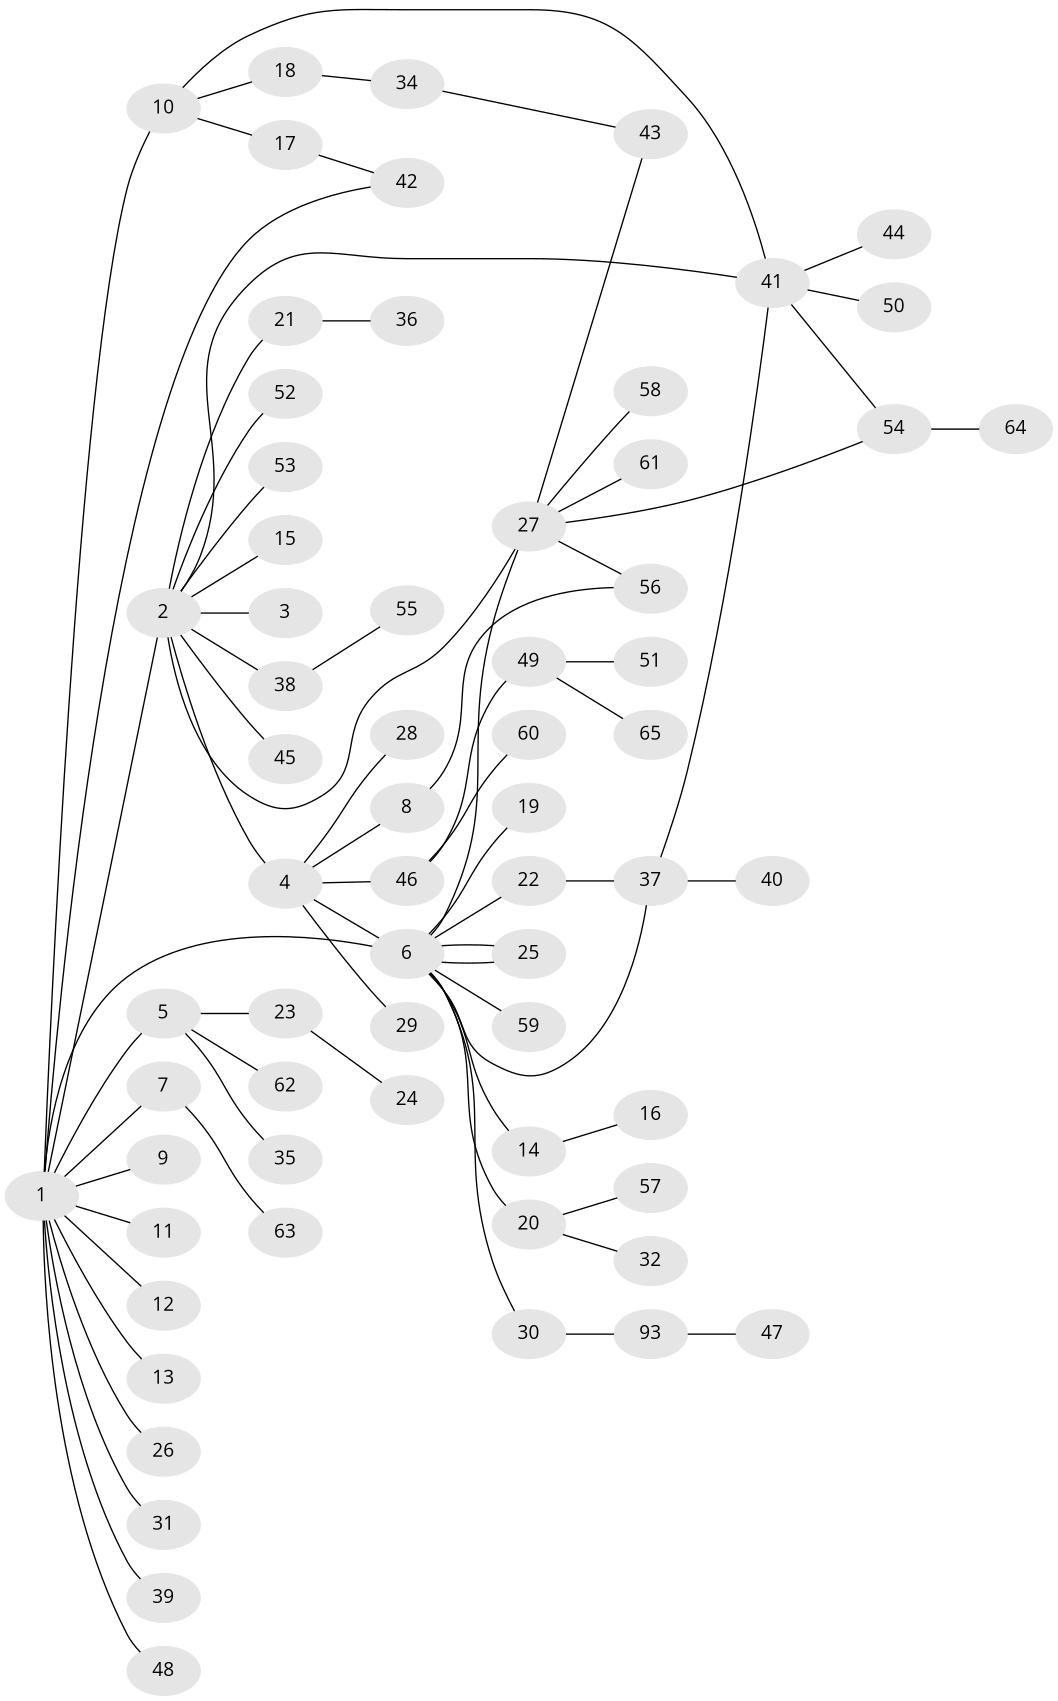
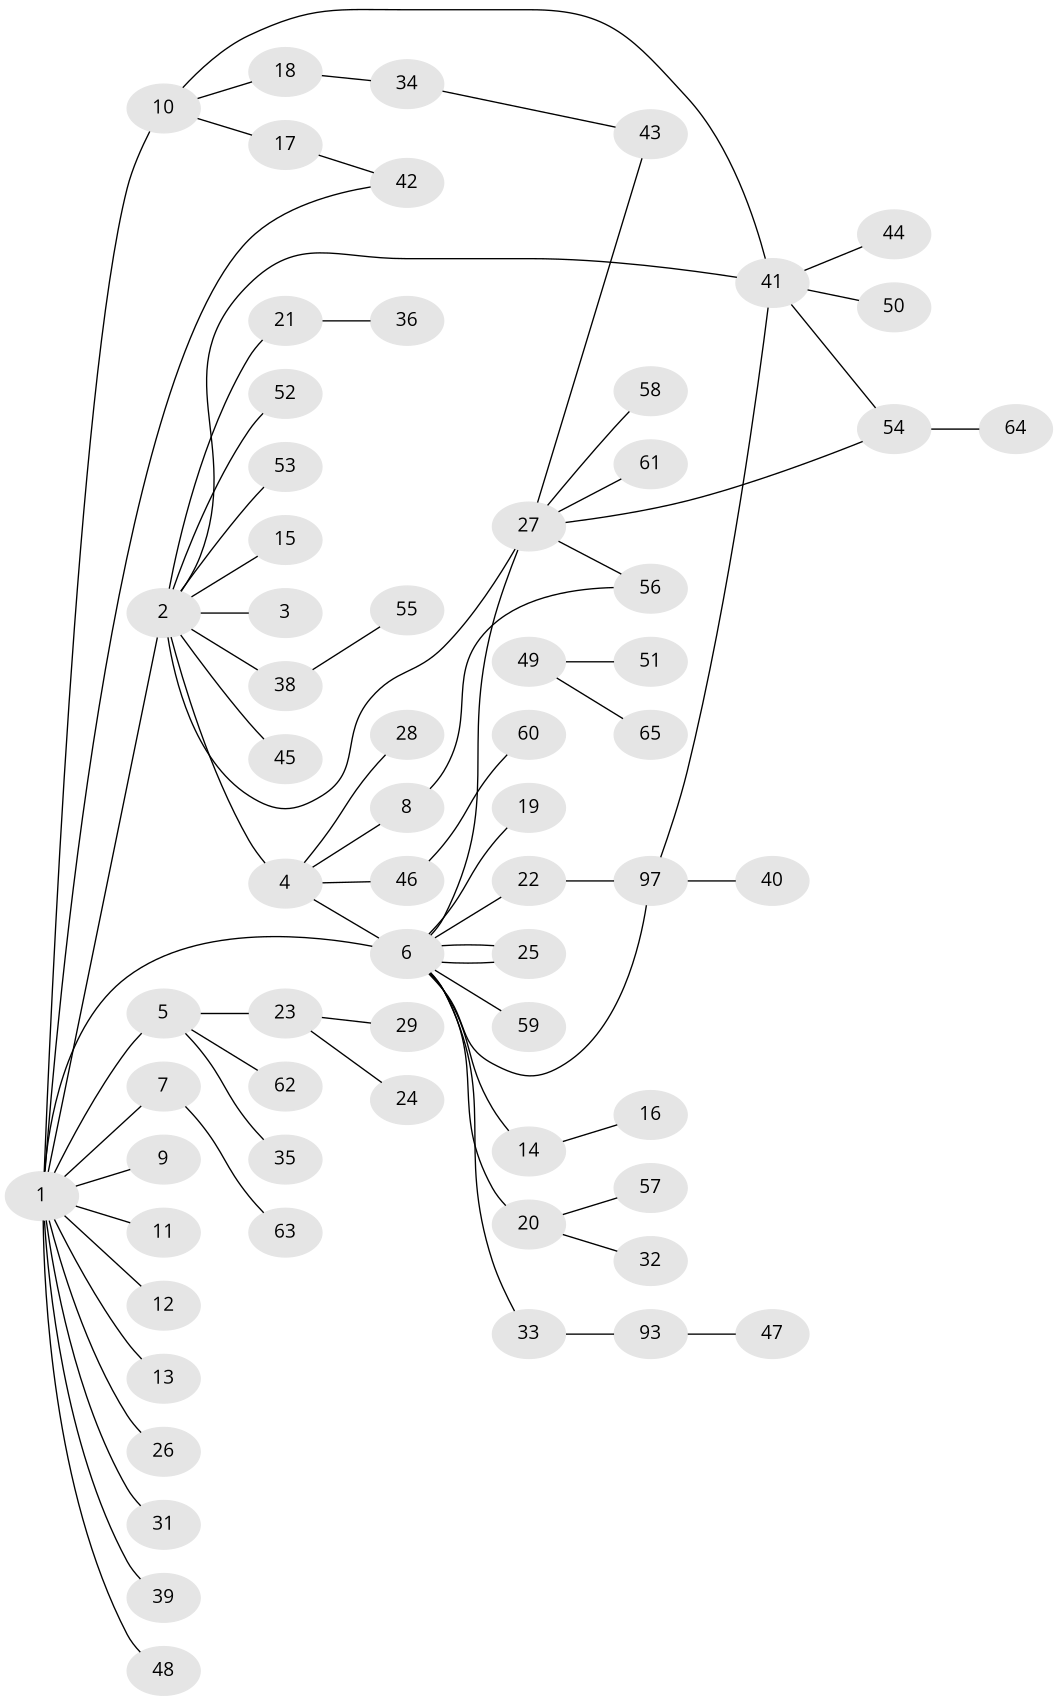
edge "49" -- "46": removed
node "37": label "37" -> "97"
edge "4" -- "29": now "23" -- "29"
node "30": label "30" -> "33"
